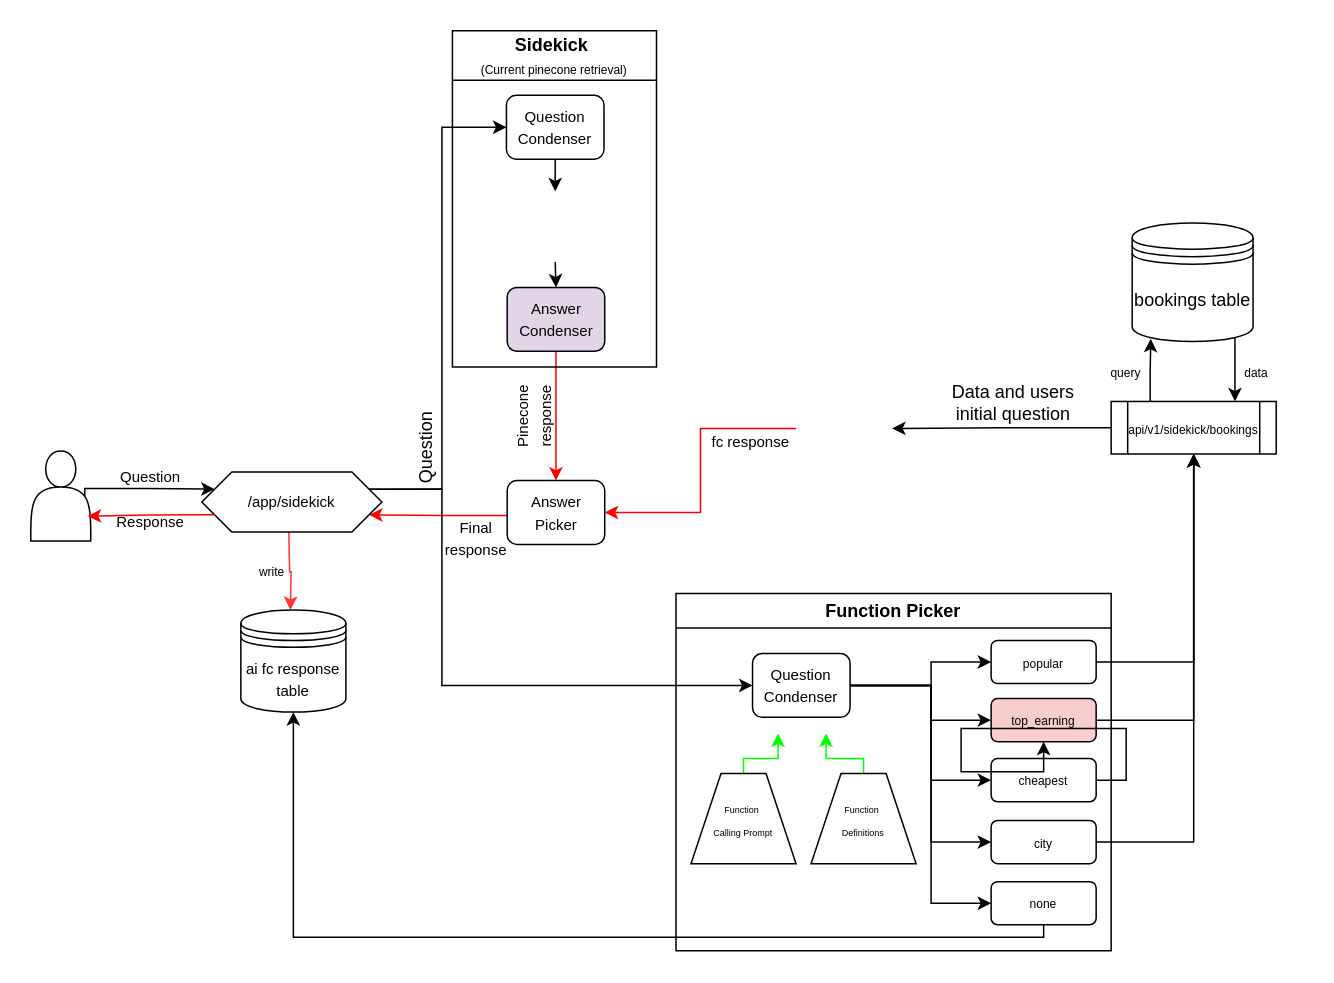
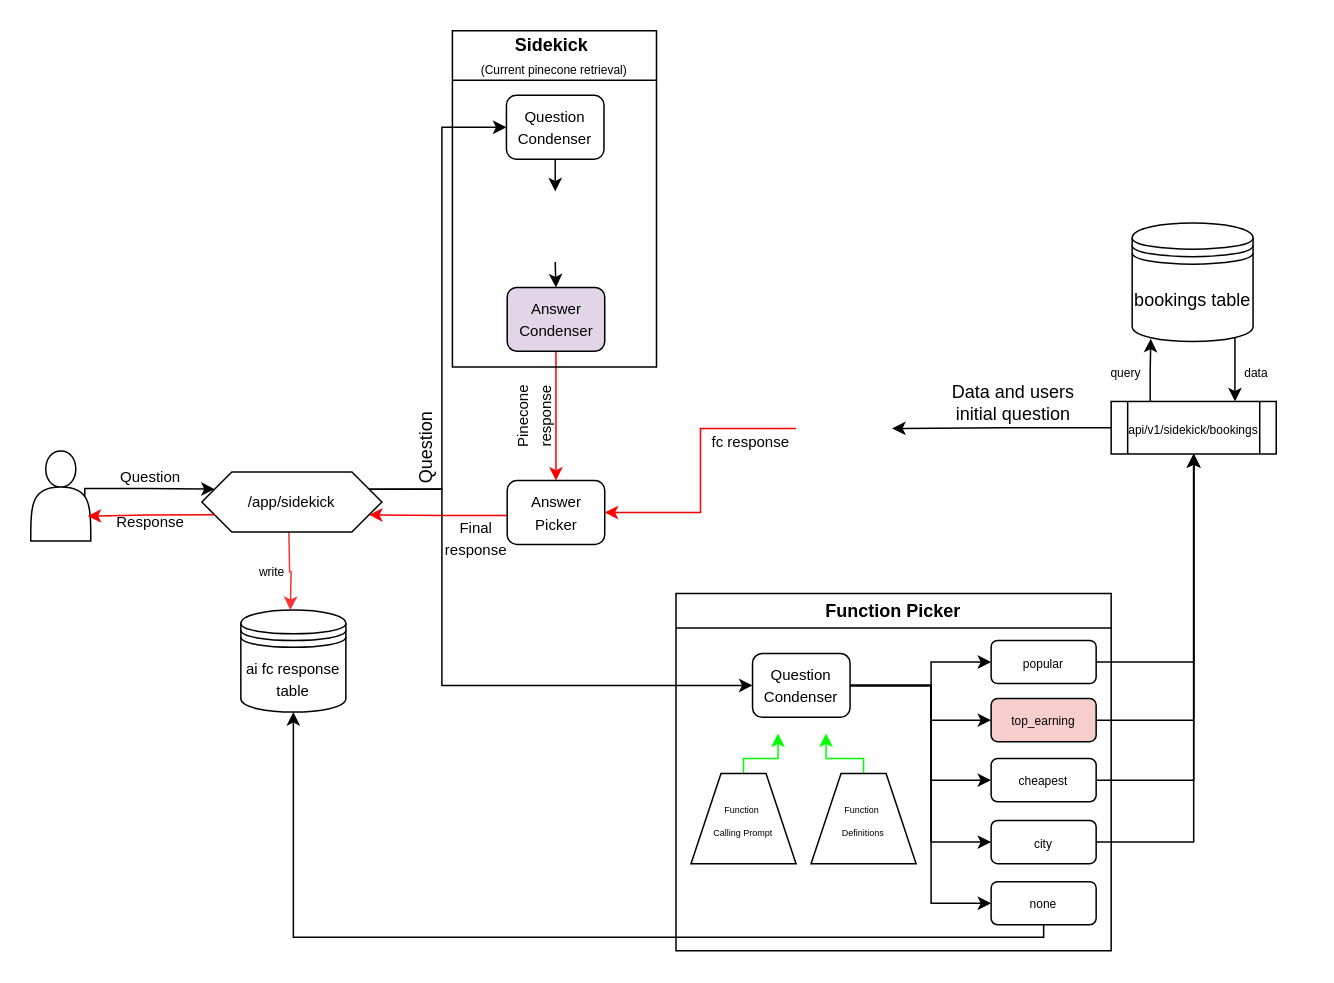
edge "cheapest" -> "top_earning": now "cheapest" -> "api/v1/sidekick/bookings"
